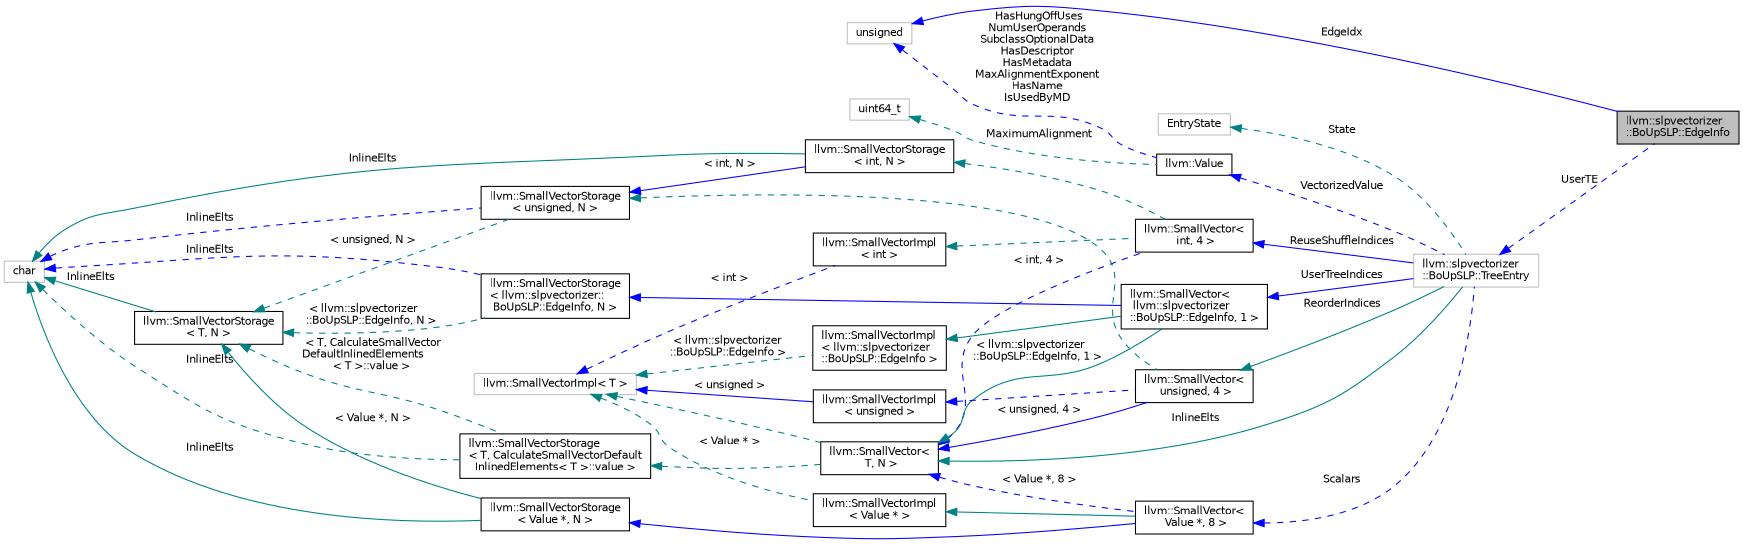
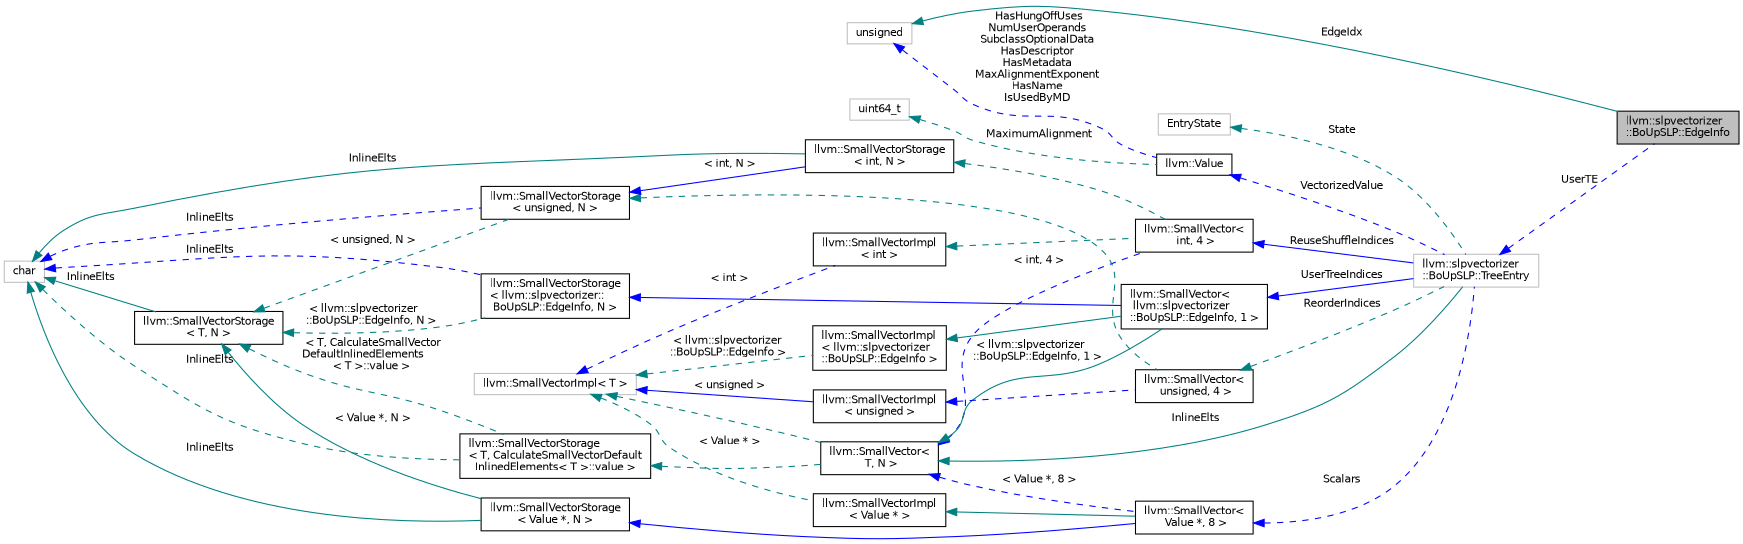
edge "llvm::slpvectorizer ::BoUpSLP::EdgeInfo" -> "unsigned": color blue -> teal
edge "llvm::slpvectorizer ::BoUpSLP::TreeEntry" -> "llvm::SmallVector< unsigned, 4 >": style solid -> dashed
edge "llvm::SmallVector< unsigned, 4 >" -> "llvm::SmallVector< T, N >": removed, label "< unsigned, 4 >"
